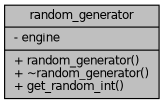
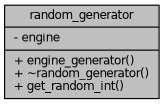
node "random_generator": text "+ random_generator()" -> "+ engine_generator()"
